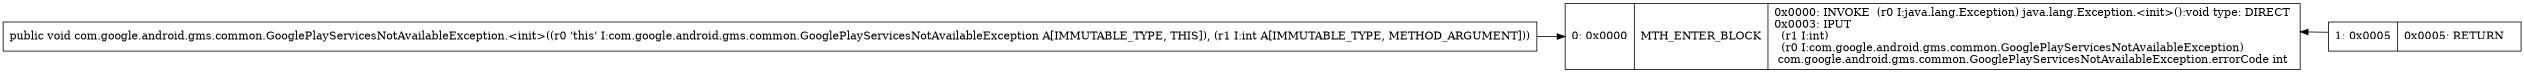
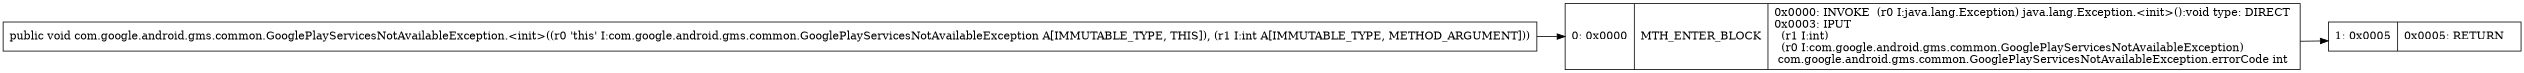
edge "1: 0x0005" -> "0: 0x0000": reversed
